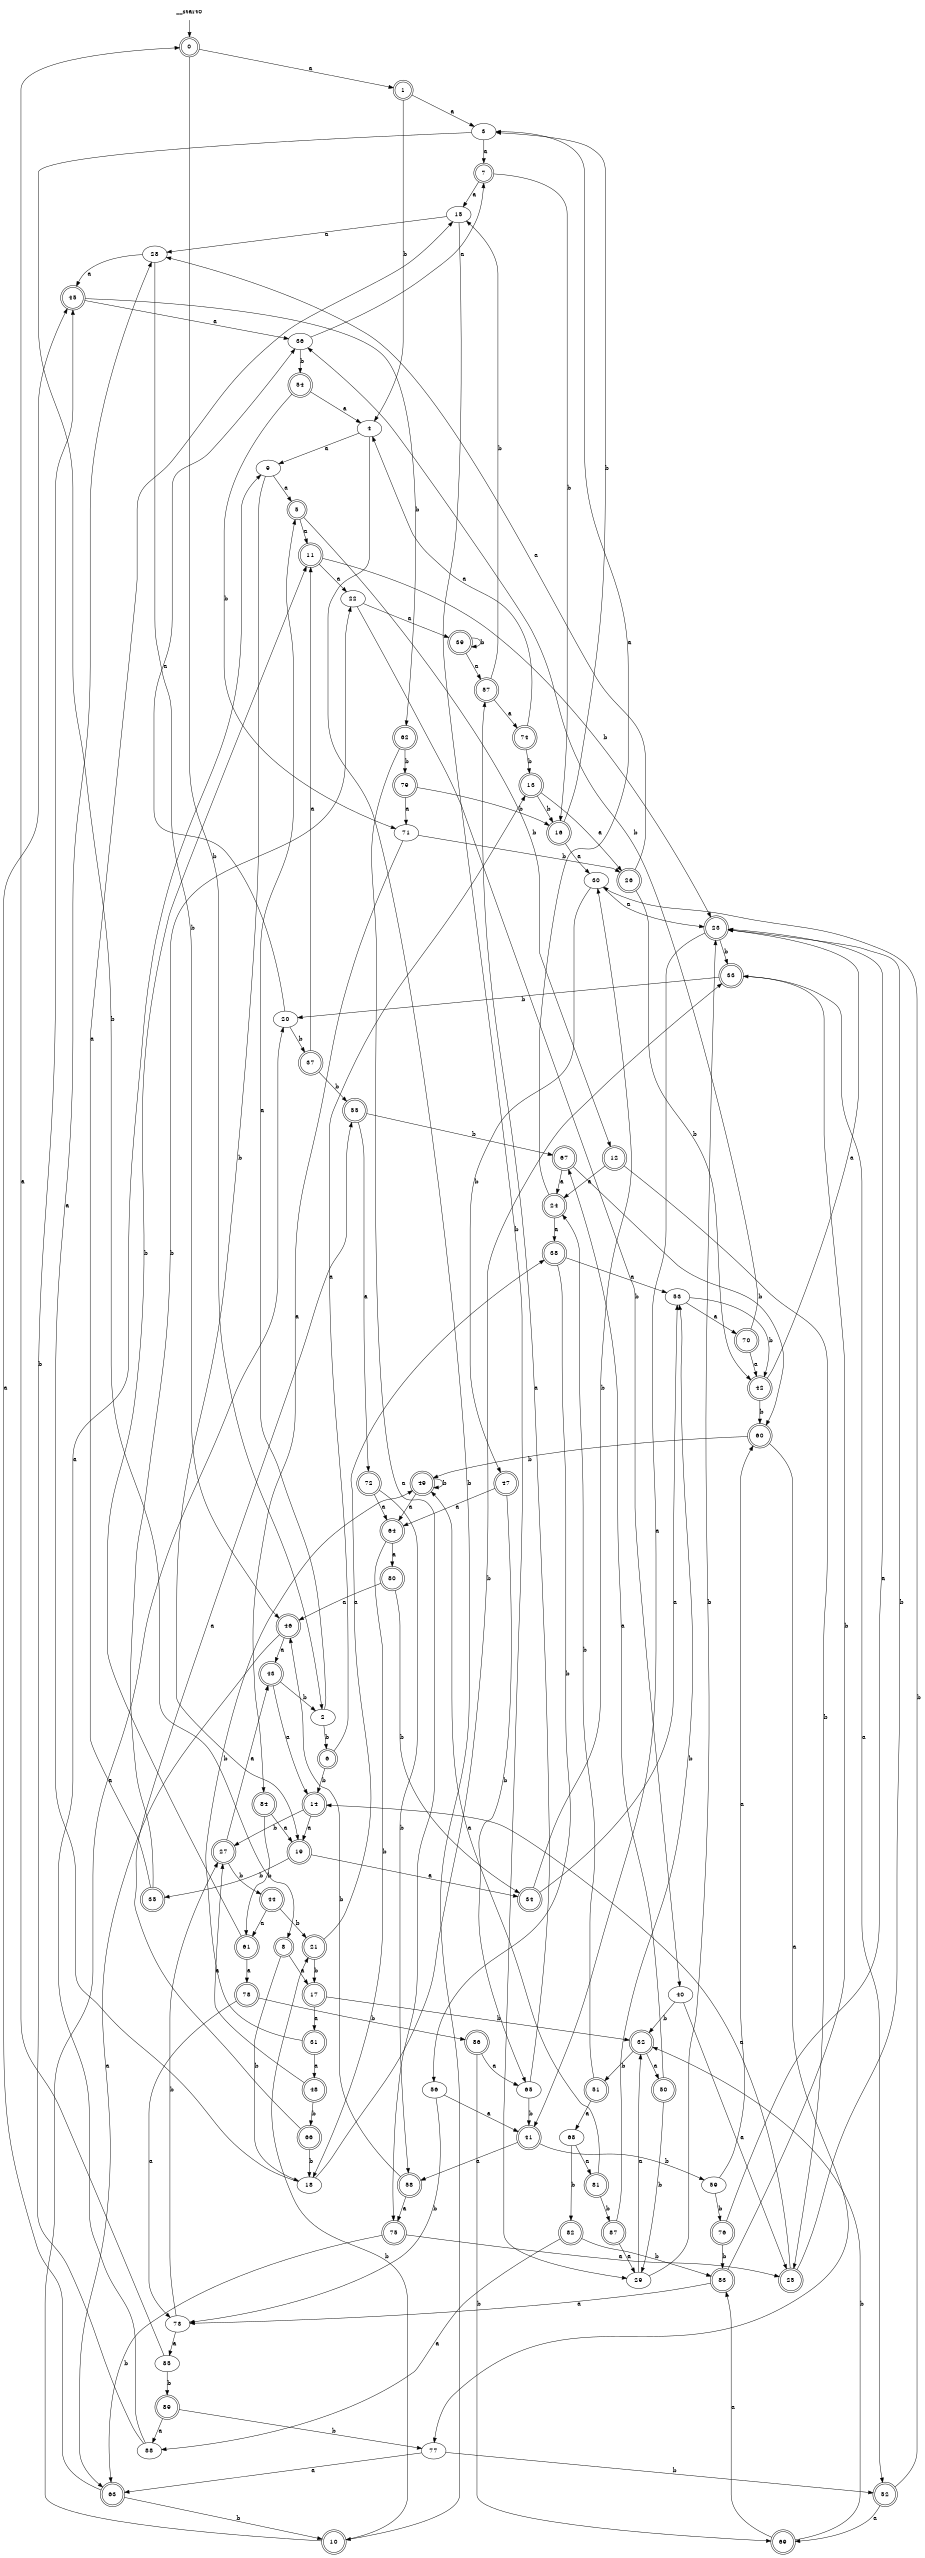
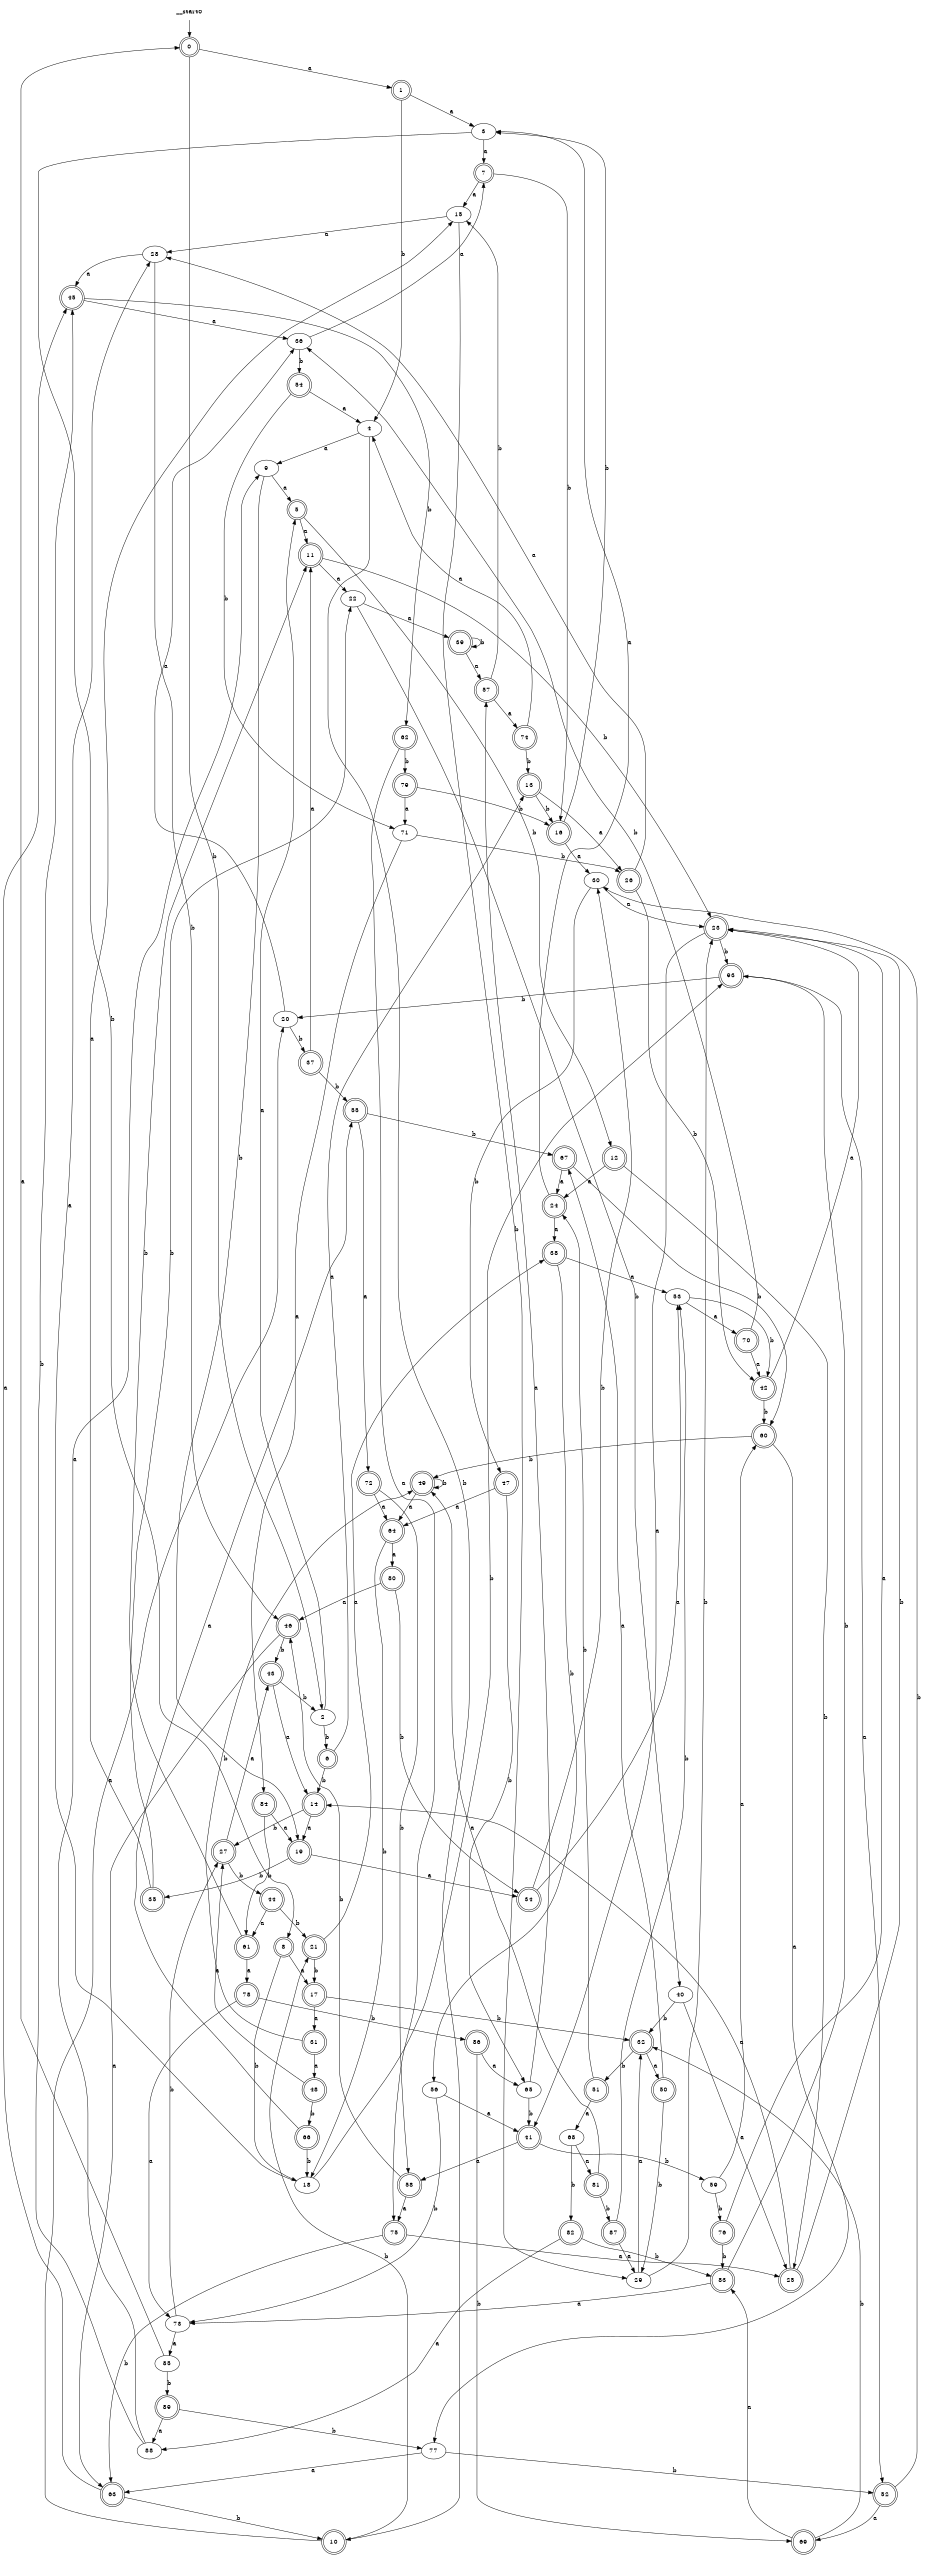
node "33": label "33" -> "93"
edge "46" -> "43": label "a" -> "b"
